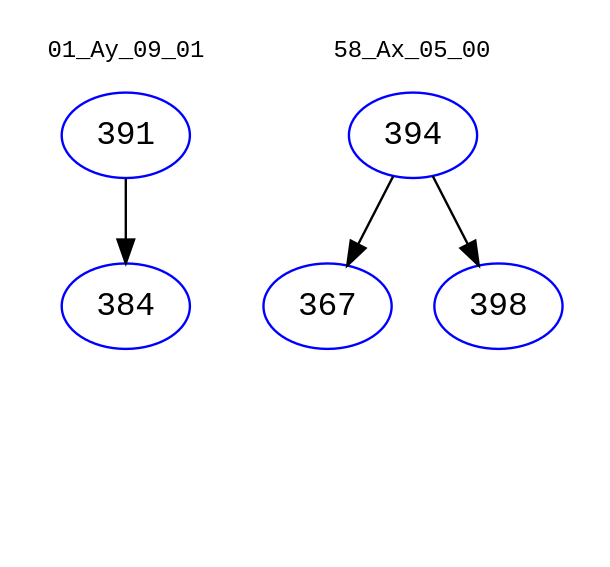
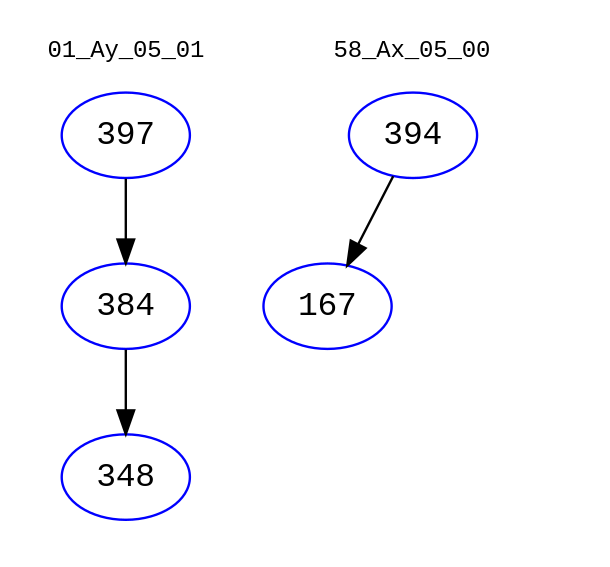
cluster "01_Ay_09_01": label "01_Ay_09_01" -> "01_Ay_05_01"
node "391": label "391" -> "397"
node "367": label "367" -> "167"
node "398": removed
node "348": added
